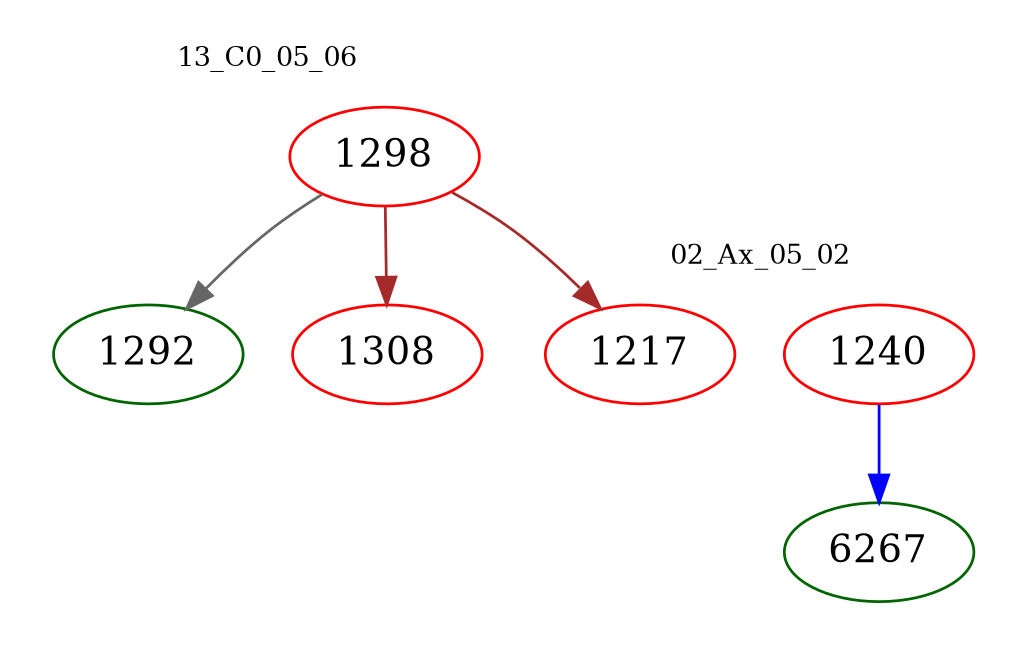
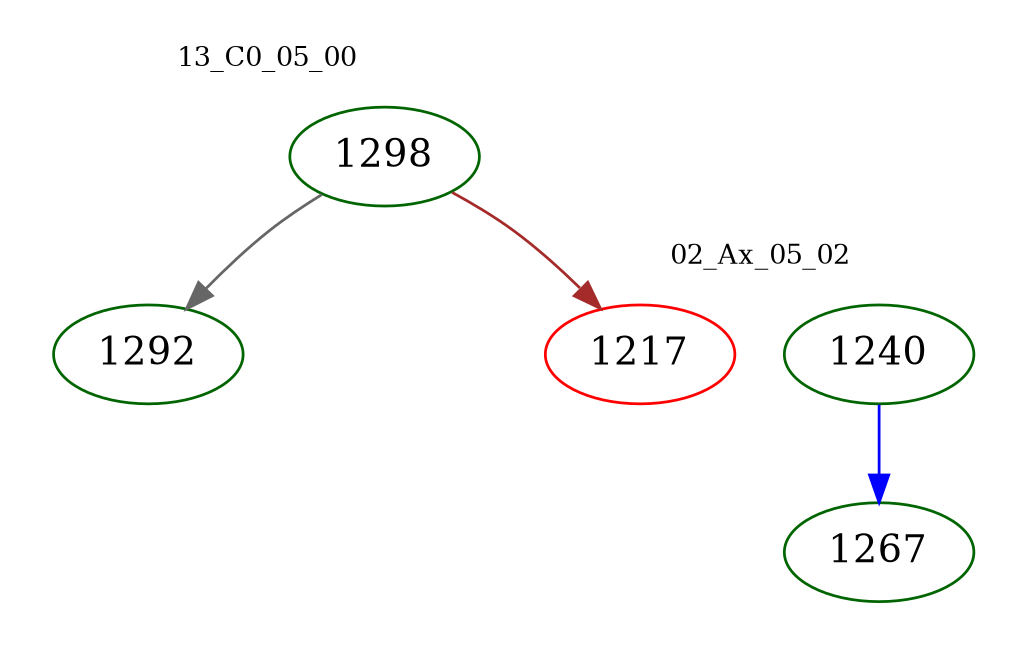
cluster "13_C0_05_06": label "13_C0_05_06" -> "13_C0_05_00"
node "1298": color red -> darkgreen
node "1308": removed
node "1240": color red -> darkgreen
node "6267": label "6267" -> "1267"
